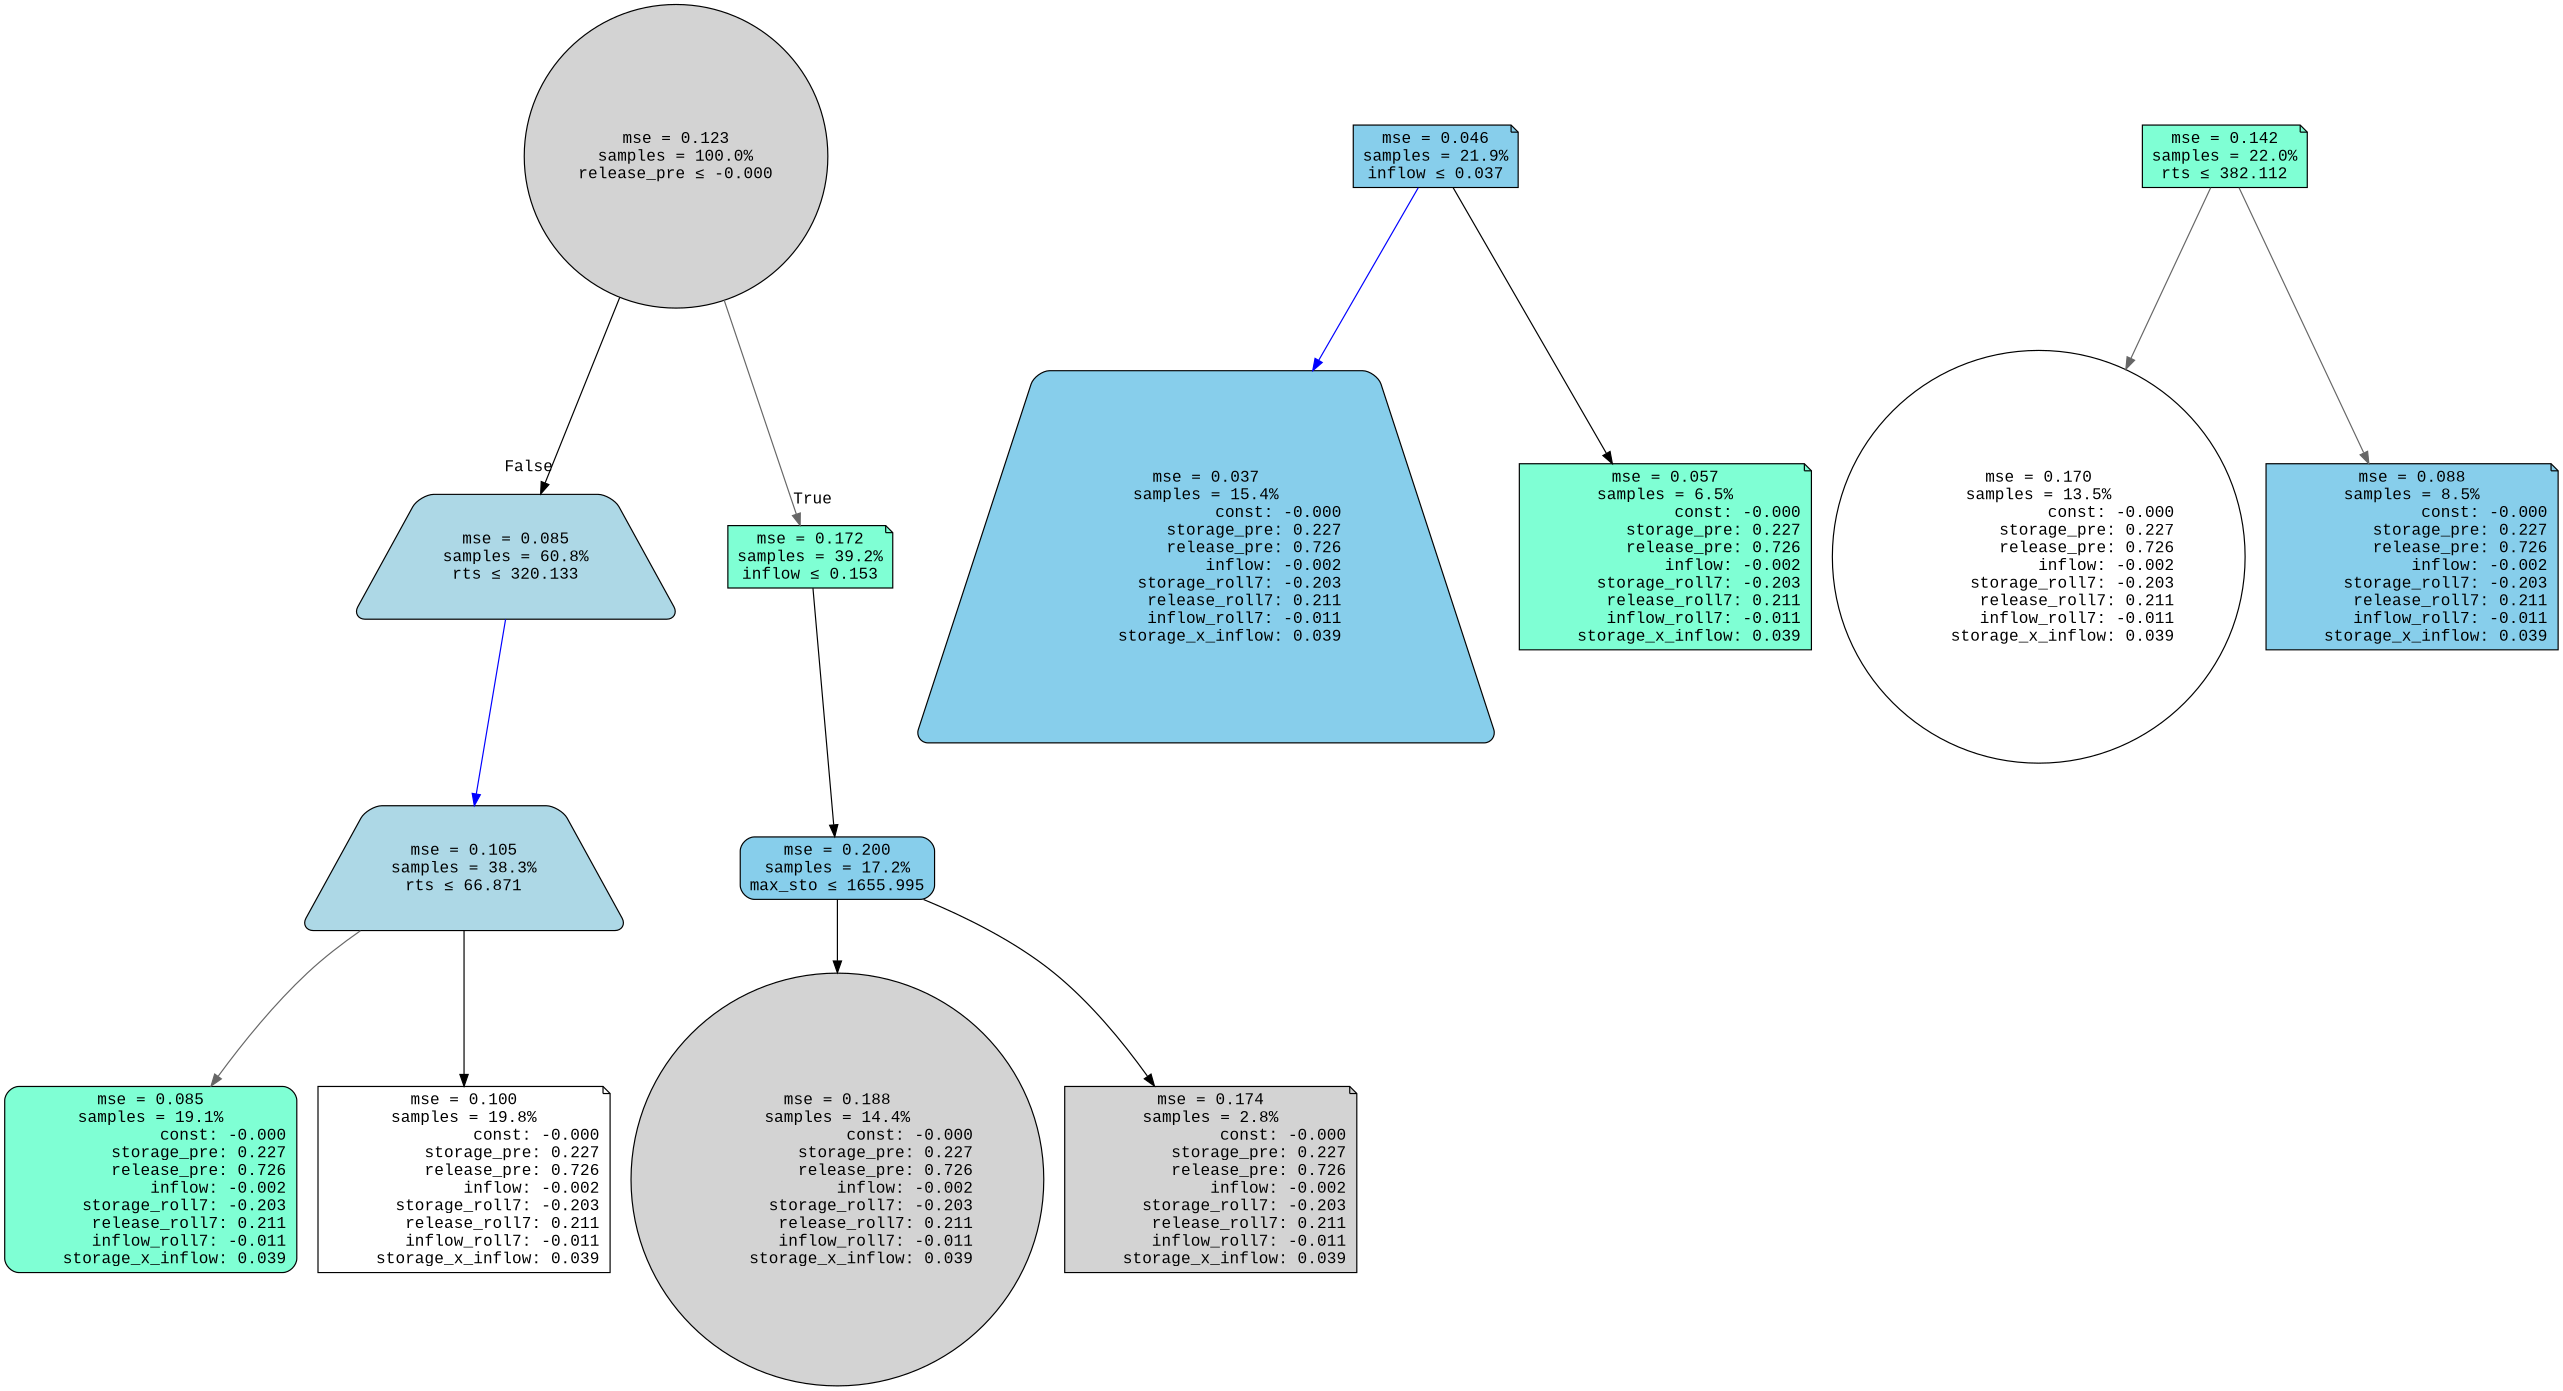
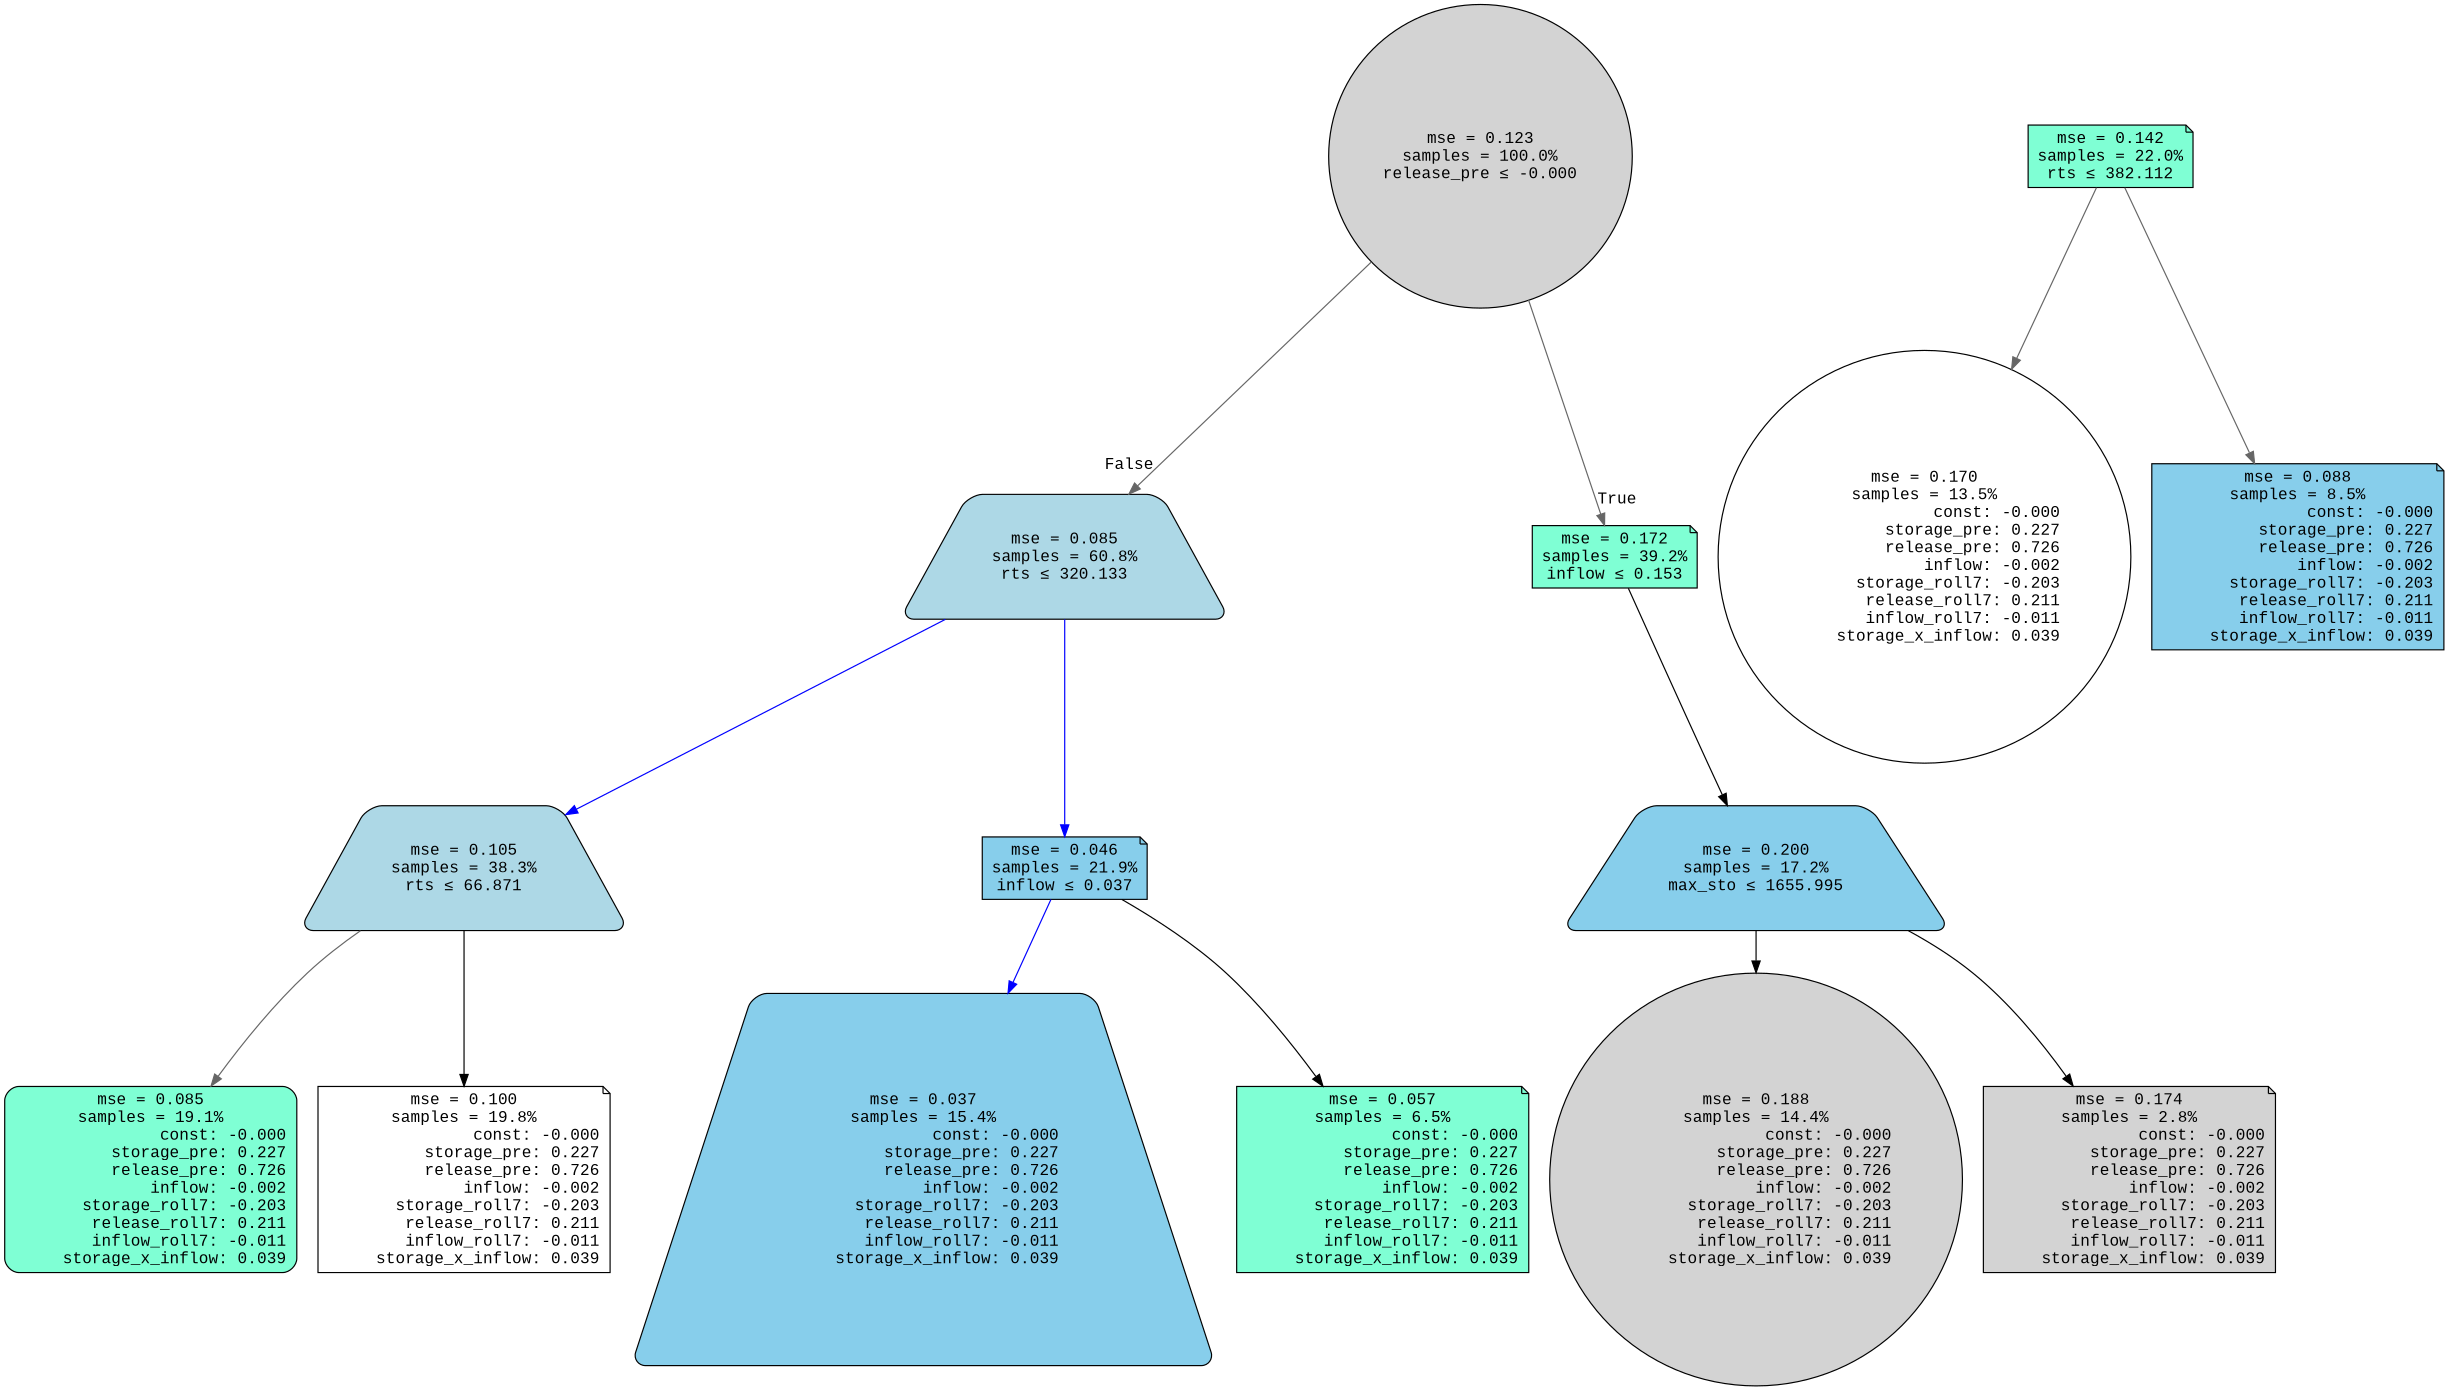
edge "mse = 0.123 samples = 100.0% release_pre ≤ -0.000" -> "mse = 0.085 samples = 60.8% rts ≤ 320.133": color black -> gray40
edge "mse = 0.085 samples = 60.8% rts ≤ 320.133" -> "mse = 0.046 samples = 21.9% inflow ≤ 0.037": added
node "mse = 0.200 samples = 17.2% max_sto ≤ 1655.995": shape box -> trapezium
